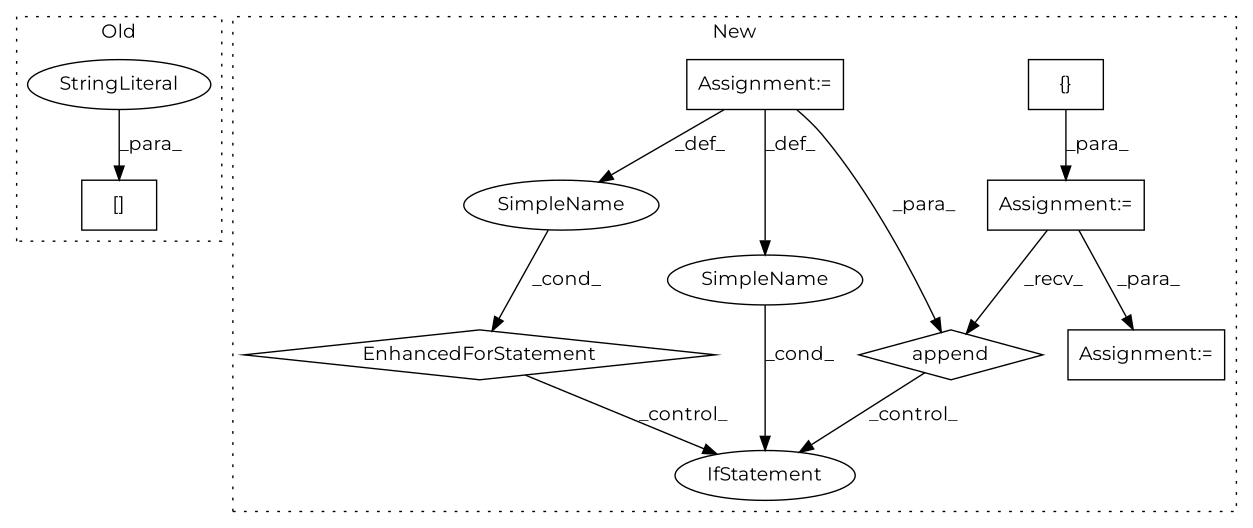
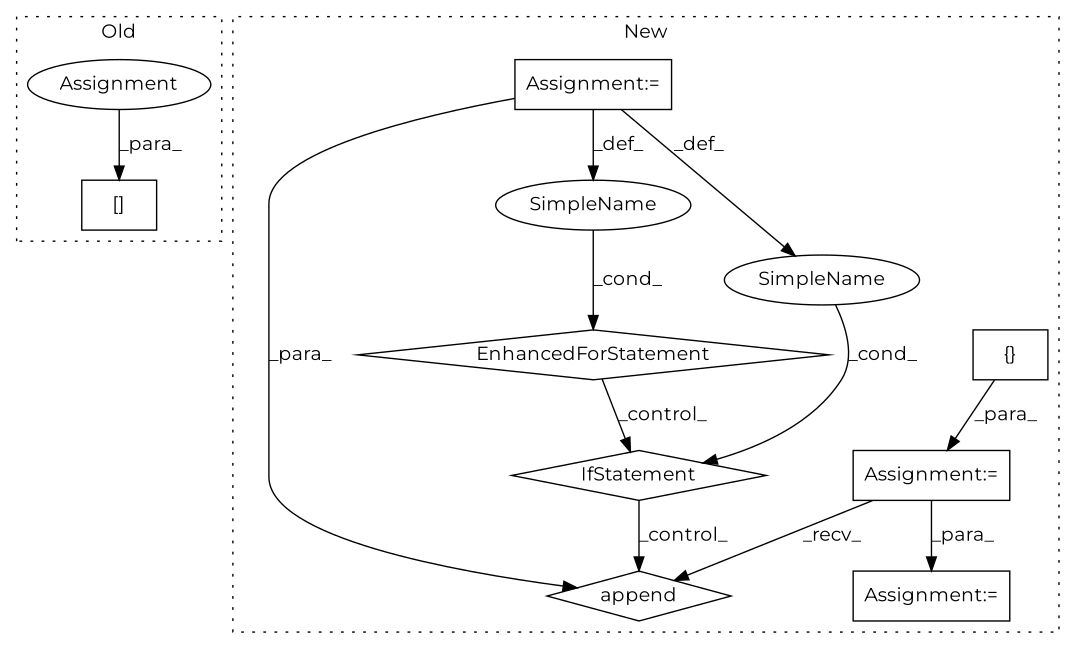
node "StringLiteral": label "StringLiteral" -> "Assignment"
edge "append" -> "IfStatement": reversed
node "IfStatement": shape ellipse -> diamond
